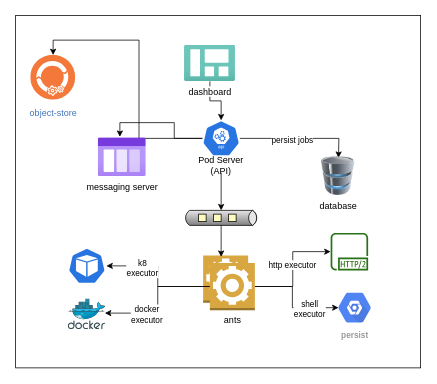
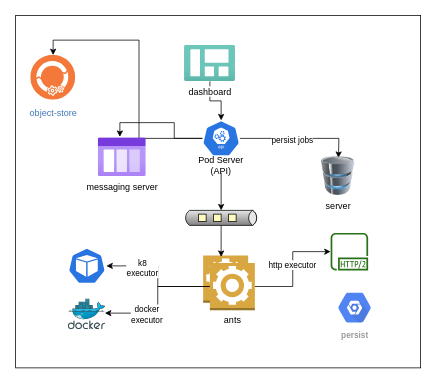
node "database": label "database" -> "server"
edge "ants" -> "persist": removed, label "shell executor"
